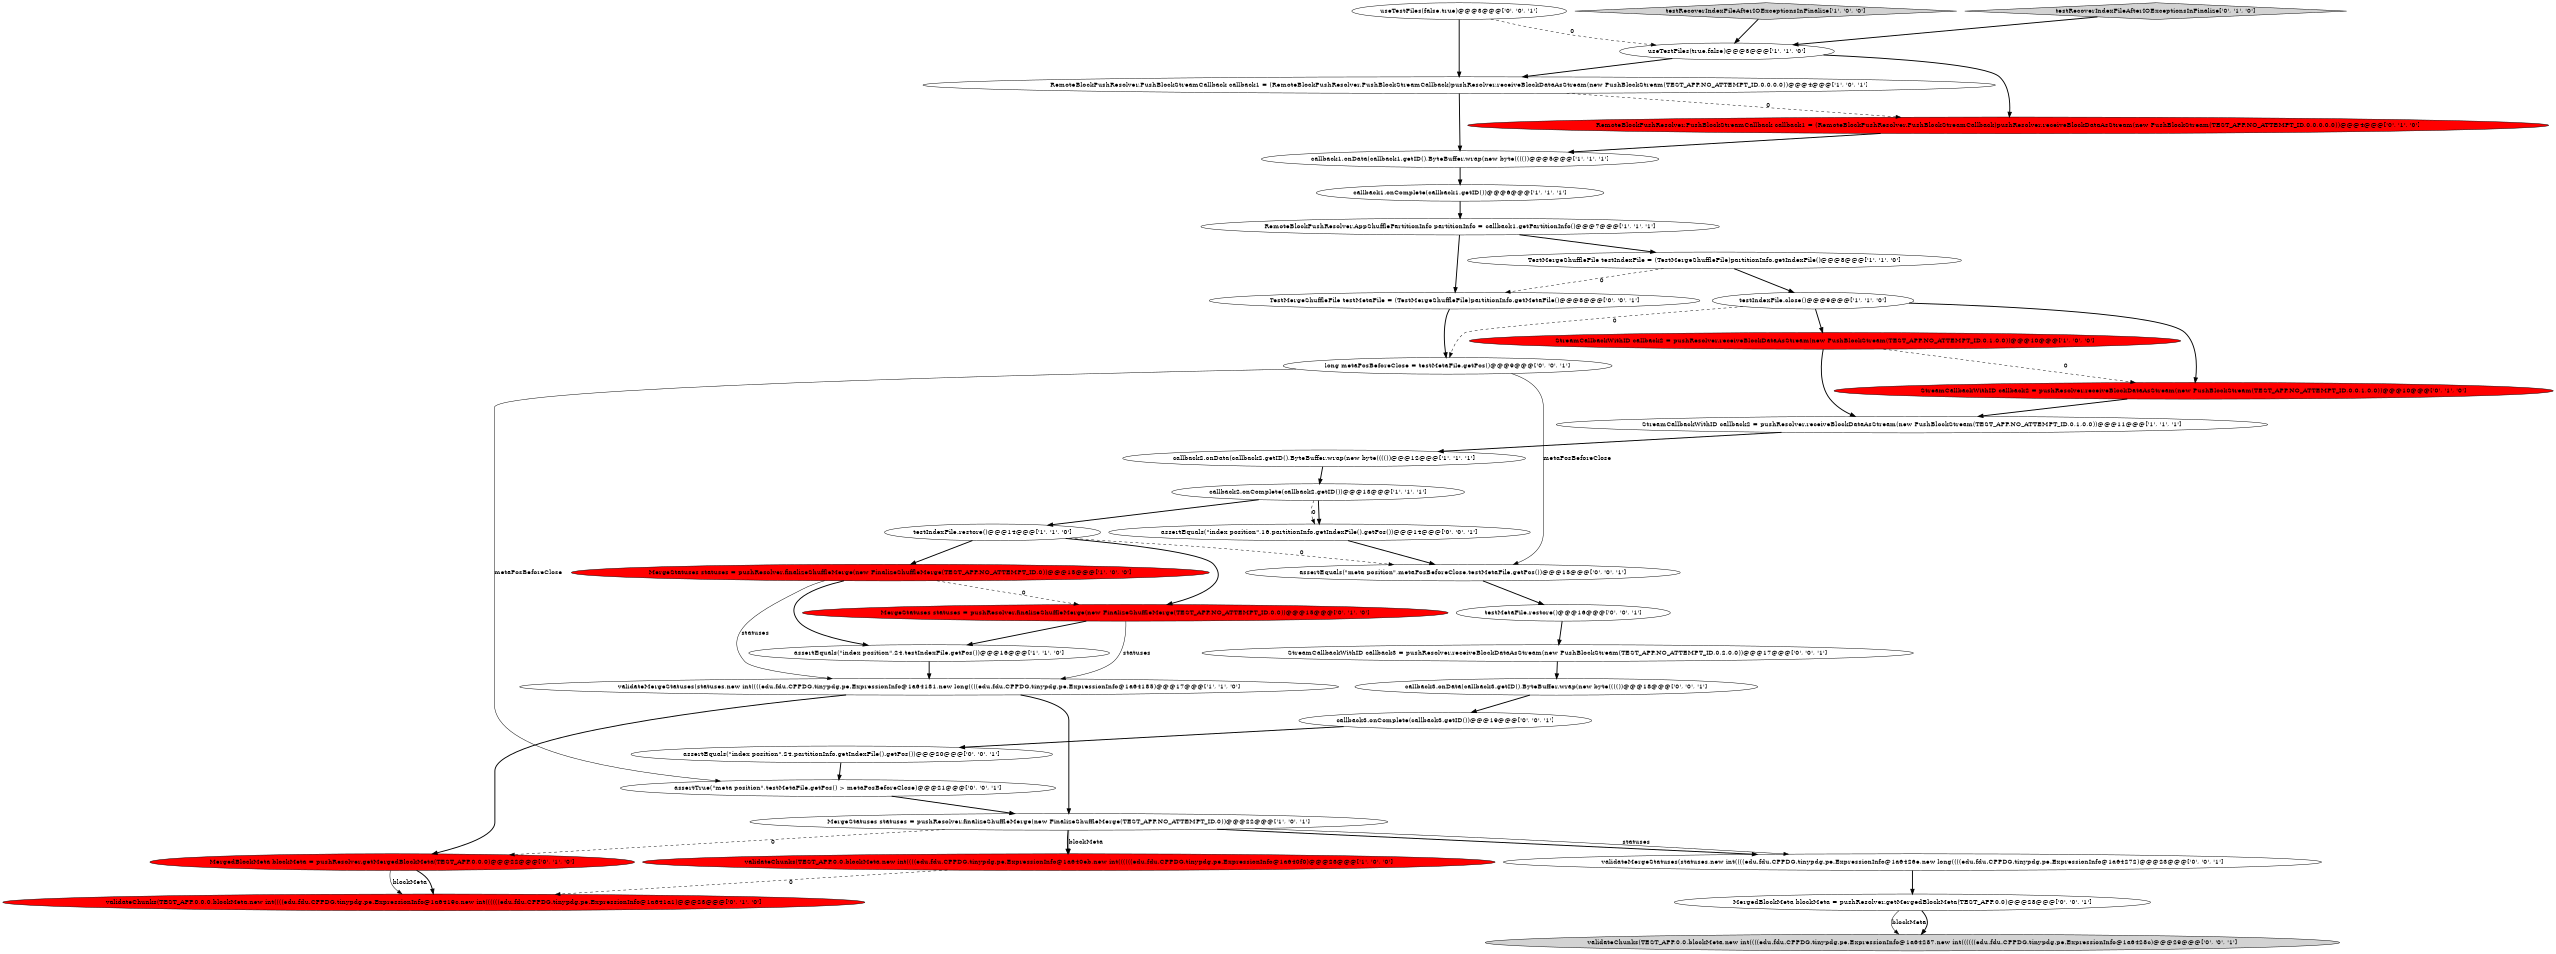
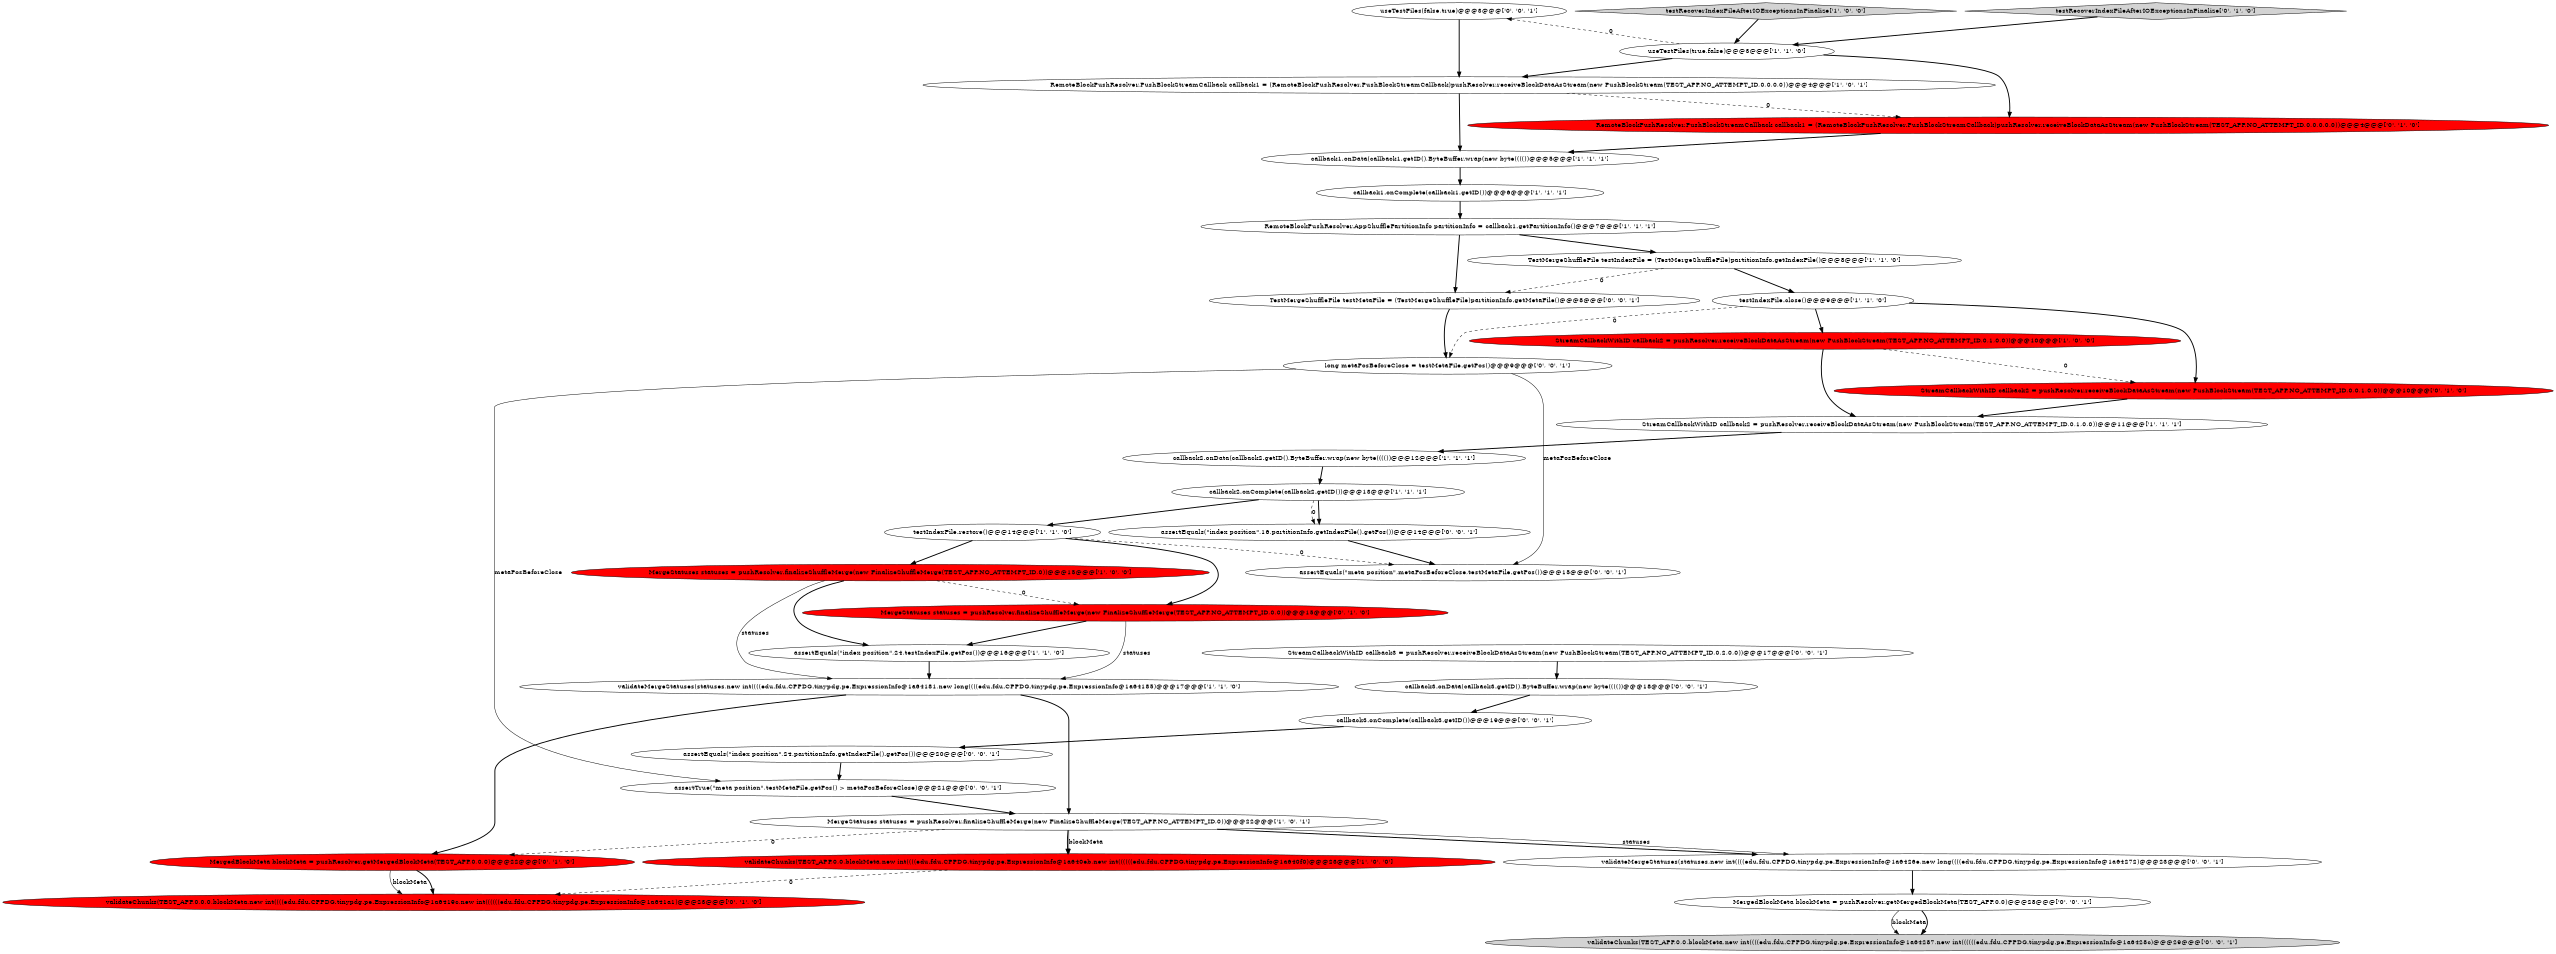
edge "useTestFiles(false,true)@@@3@@@['0', '0', '1']" -> "useTestFiles(true,false)@@@3@@@['1', '1', '0']": reversed
node "testMetaFile.restore()@@@16@@@['0', '0', '1']": removed
